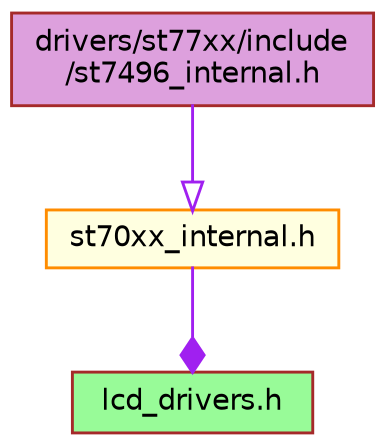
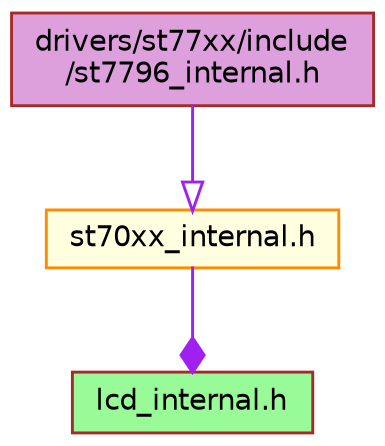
node "drivers/st77xx/include /st7496_internal.h": label "drivers/st77xx/include /st7496_internal.h" -> "drivers/st77xx/include /st7796_internal.h"
node "lcd_drivers.h": label "lcd_drivers.h" -> "lcd_internal.h"
